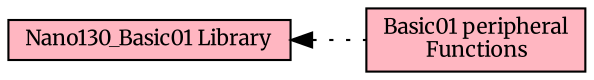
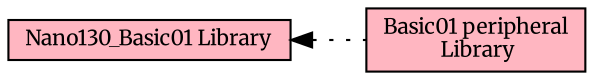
node "Basic01 peripheral Functions": label "Basic01 peripheral Functions" -> "Basic01 peripheral Library"
